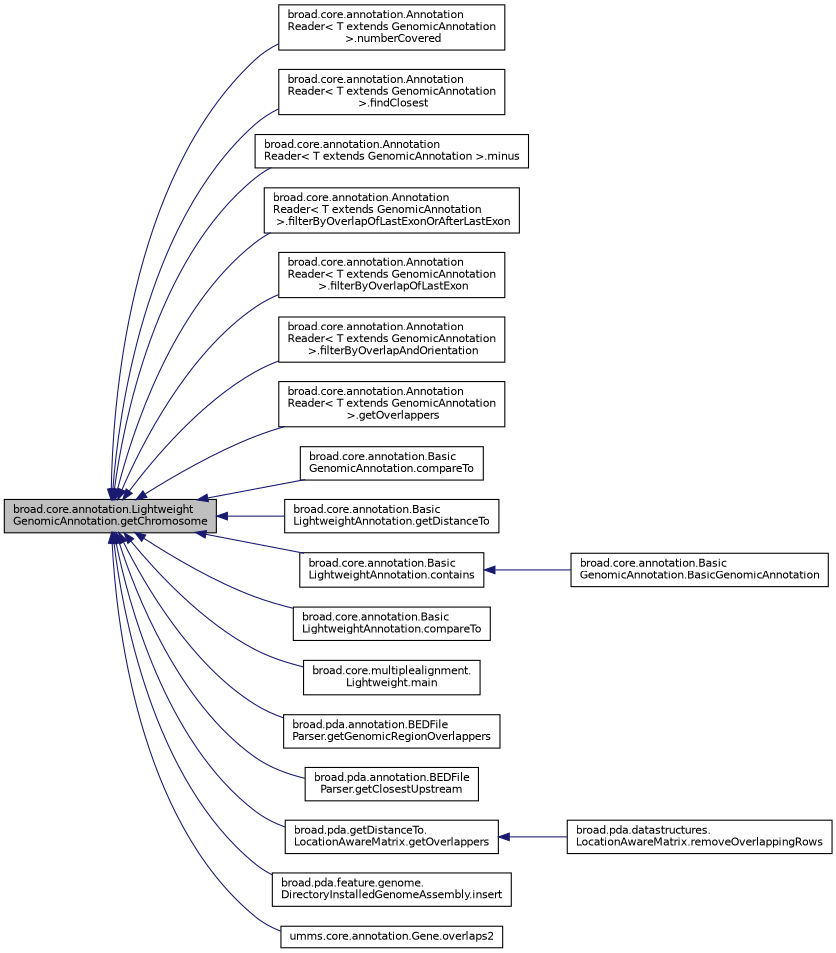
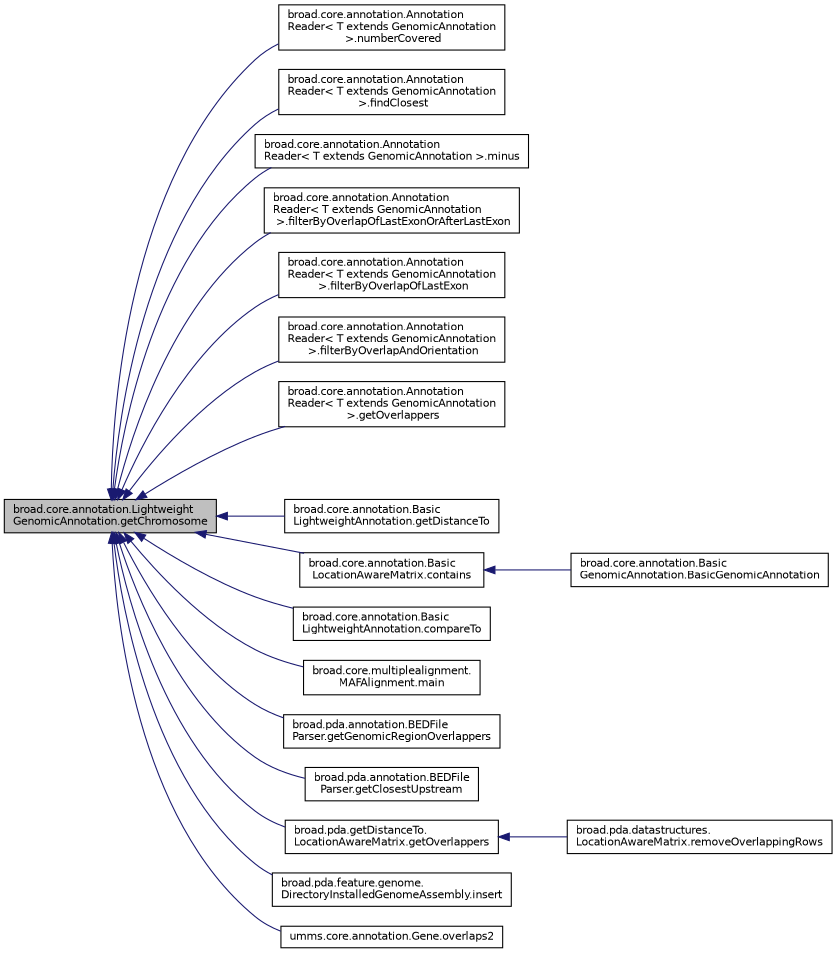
node "broad.core.annotation.Basic GenomicAnnotation.compareTo": removed
node "broad.core.annotation.Basic LightweightAnnotation.contains": label "broad.core.annotation.Basic LightweightAnnotation.contains" -> "broad.core.annotation.Basic LocationAwareMatrix.contains"
node "broad.core.multiplealignment. Lightweight.main": label "broad.core.multiplealignment. Lightweight.main" -> "broad.core.multiplealignment. MAFAlignment.main"
